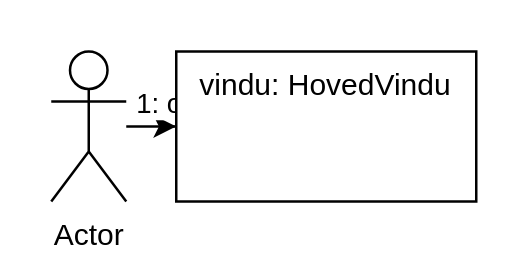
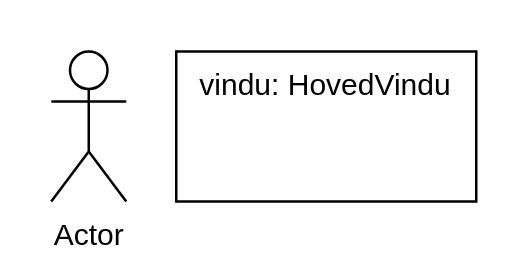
edge "Actor" -> "vindu: HovedVindu": removed, label "1: open()"
